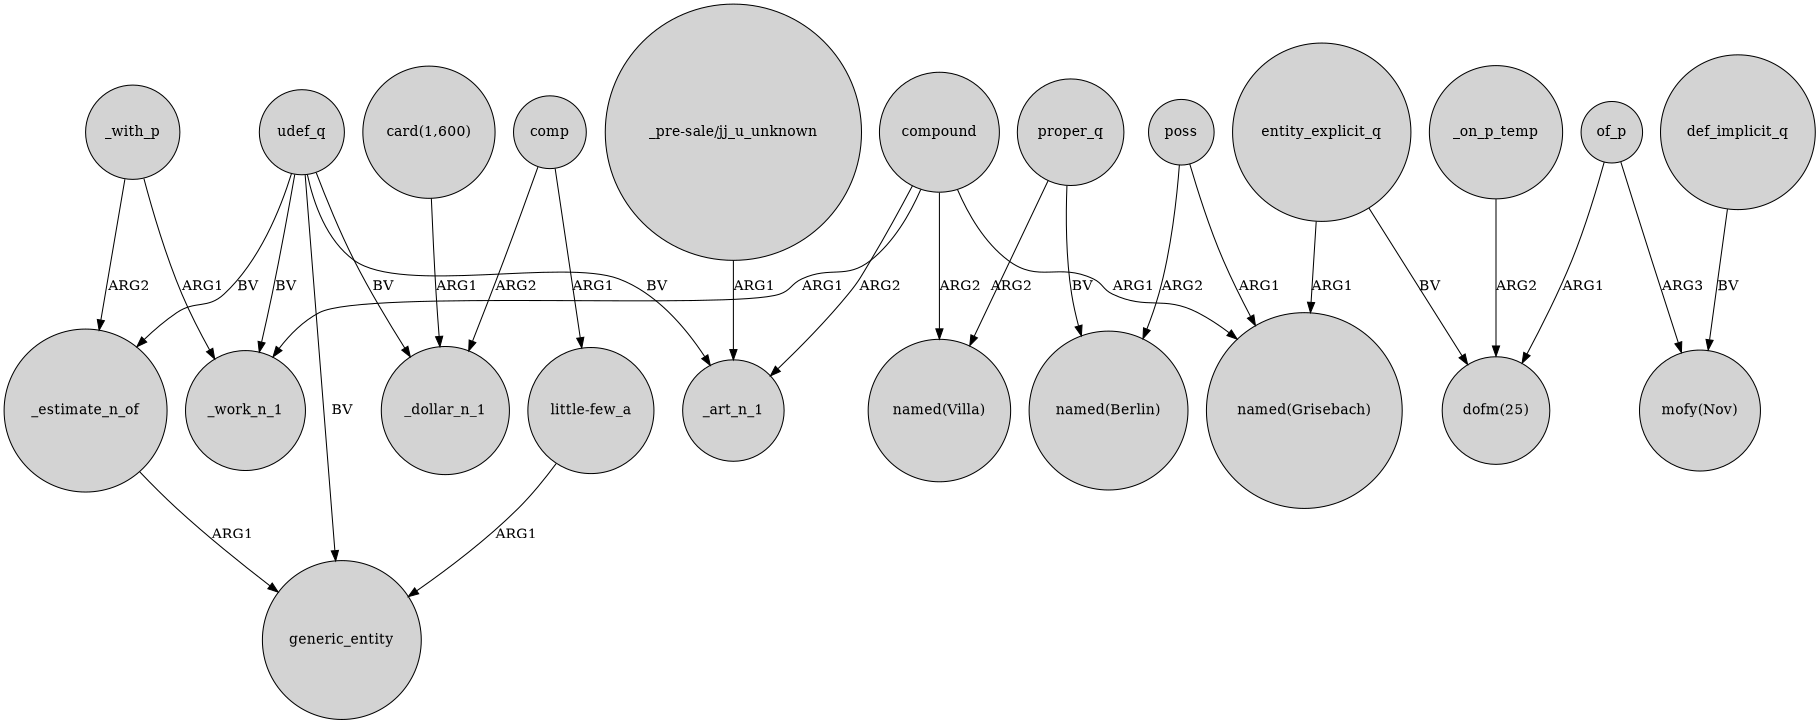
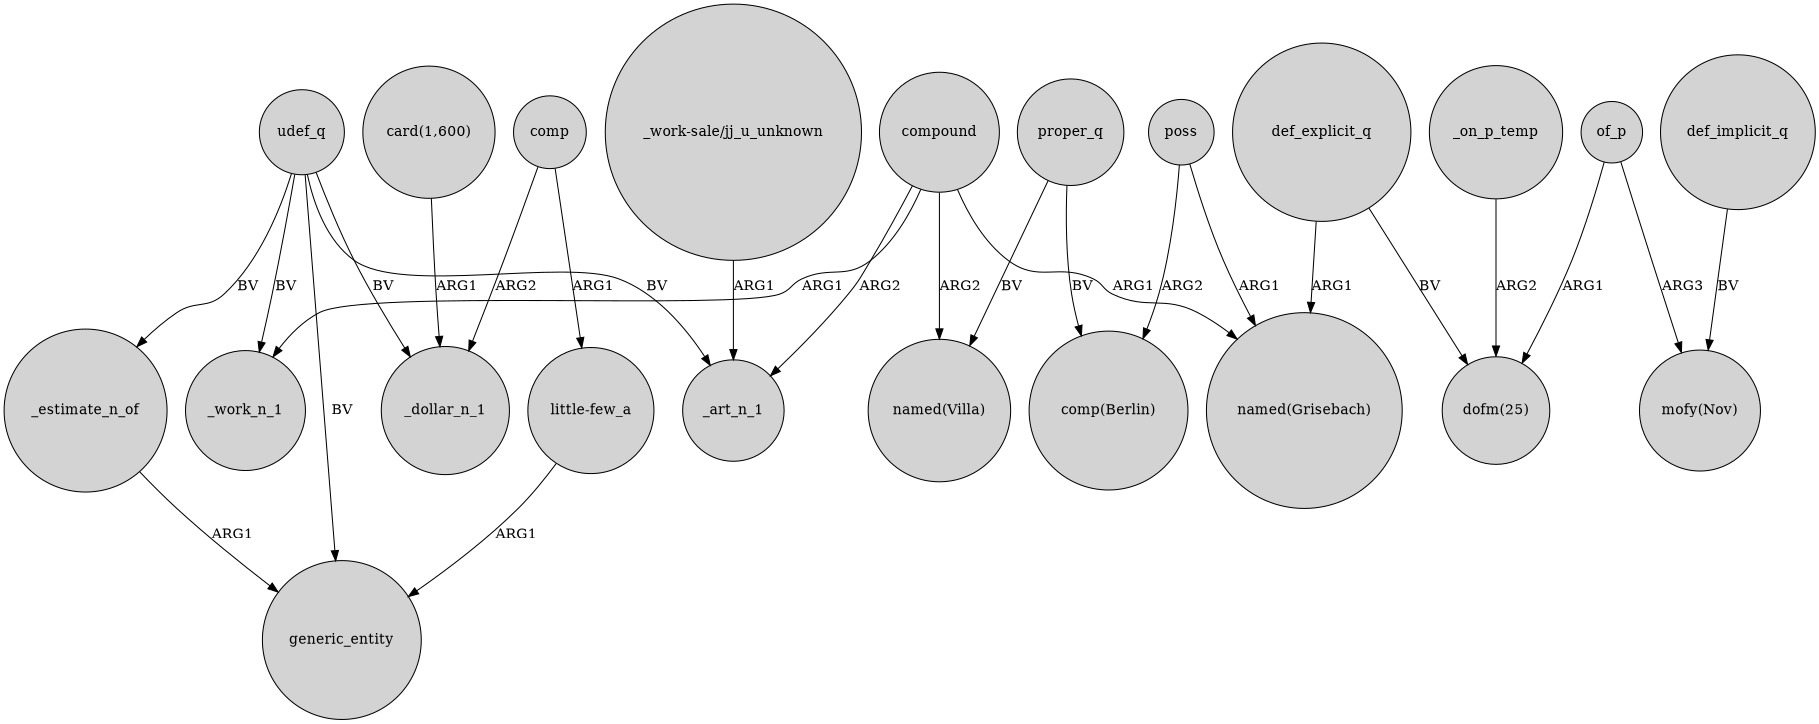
node "_with_p": removed
node "_pre-sale/jj_u_unknown": label "_pre-sale/jj_u_unknown" -> "_work-sale/jj_u_unknown"
node "entity_explicit_q": label "entity_explicit_q" -> "def_explicit_q"
edge "proper_q" -> "named(Villa)": label "ARG2" -> "BV"
node "named(Berlin)": label "named(Berlin)" -> "comp(Berlin)"
